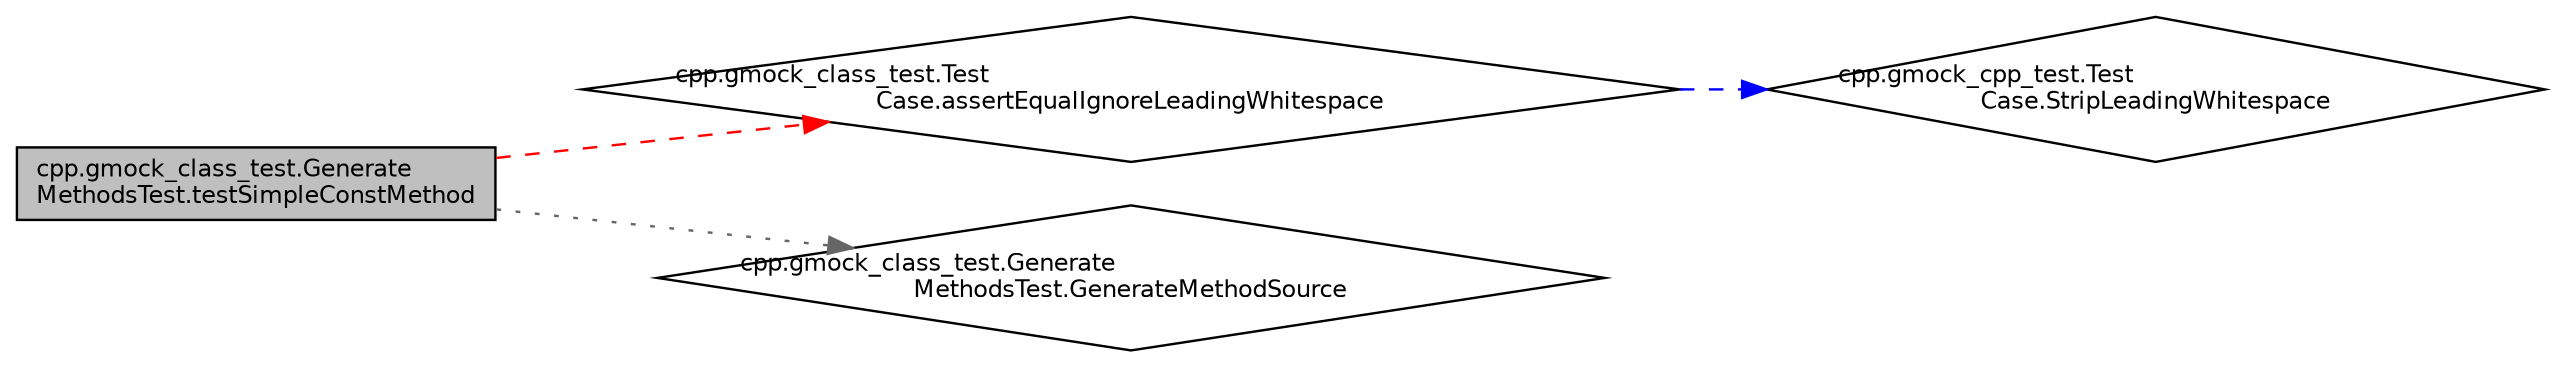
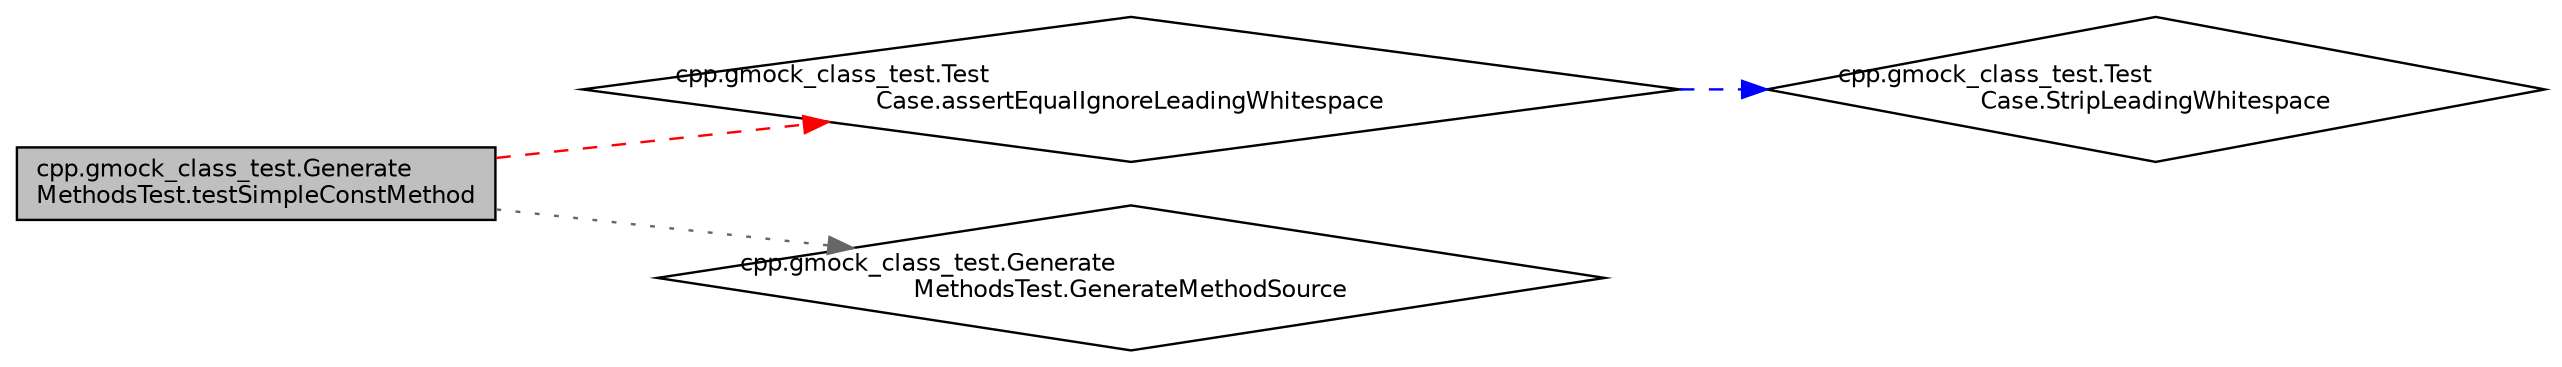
node "cpp.gmock_cpp_test.Test Case.StripLeadingWhitespace": label "cpp.gmock_cpp_test.Test Case.StripLeadingWhitespace" -> "cpp.gmock_class_test.Test Case.StripLeadingWhitespace"
